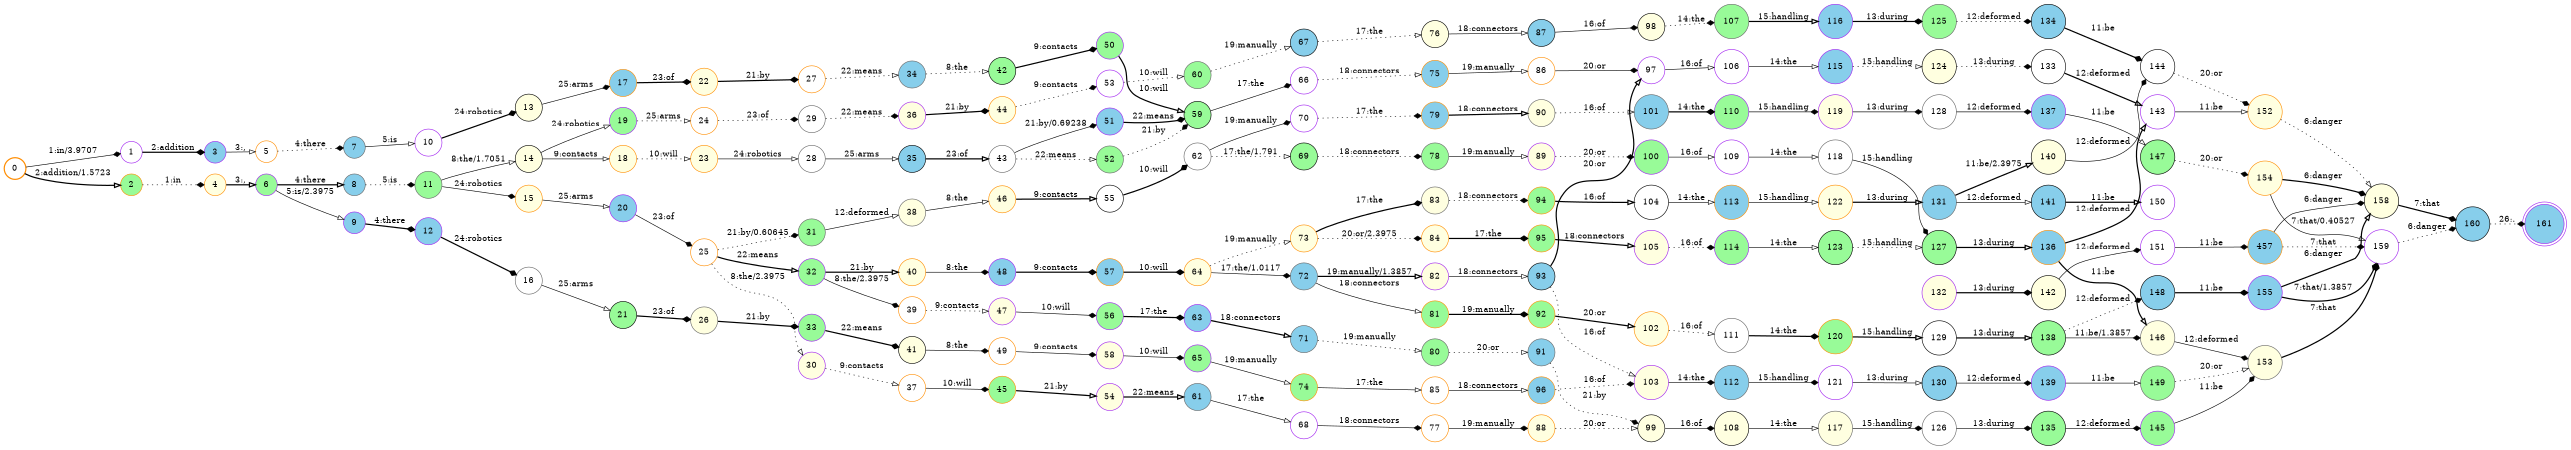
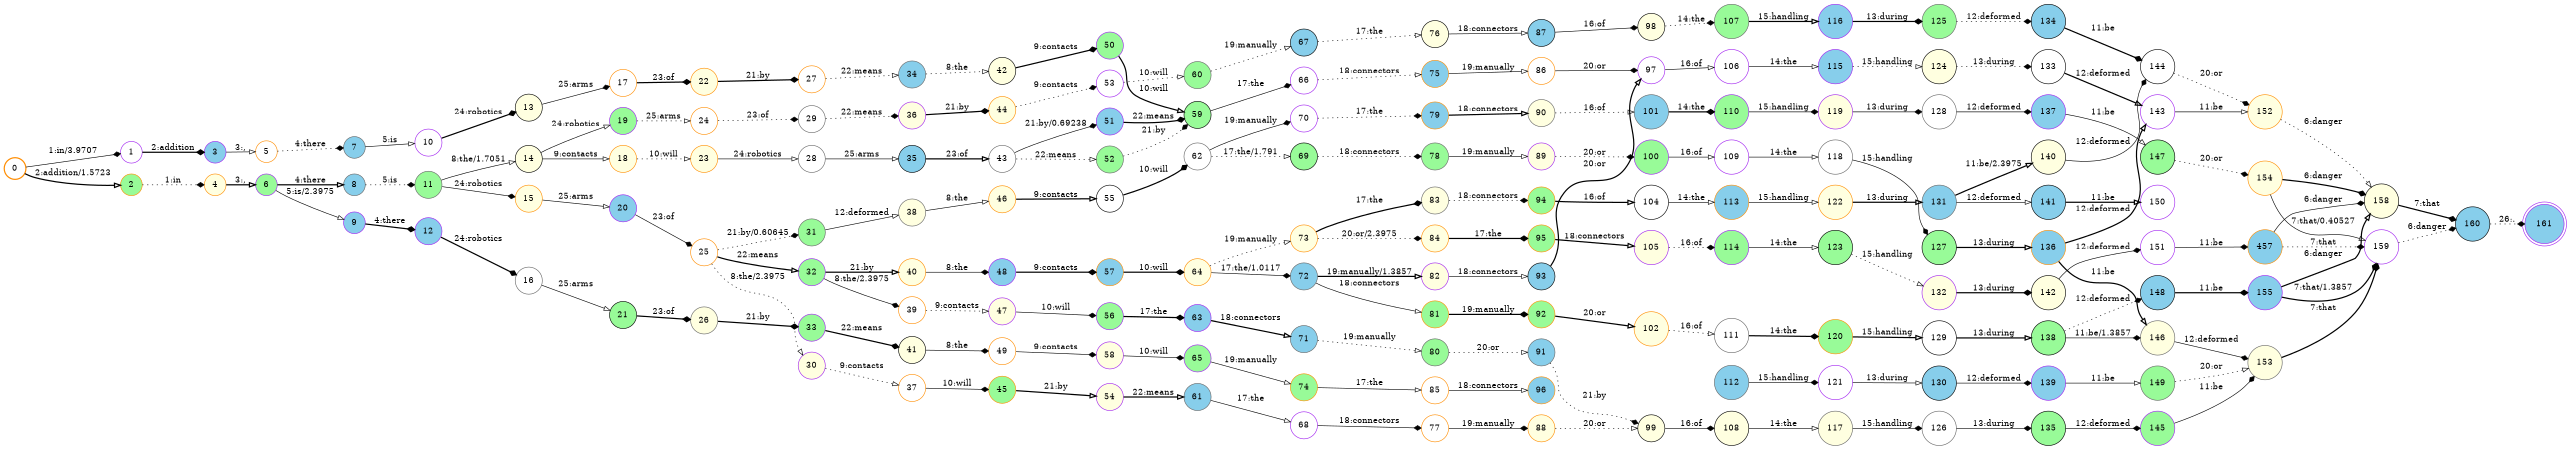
node "42": fillcolor palegreen -> lightyellow
node "17": fillcolor skyblue -> white
edge "123" -> "127": now "123" -> "132"
node "103": removed
